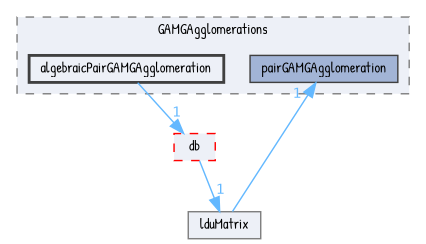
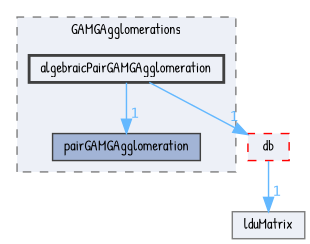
edge "lduMatrix" -> "pairGAMGAgglomeration": now "algebraicPairGAMGAgglomeration" -> "pairGAMGAgglomeration"
